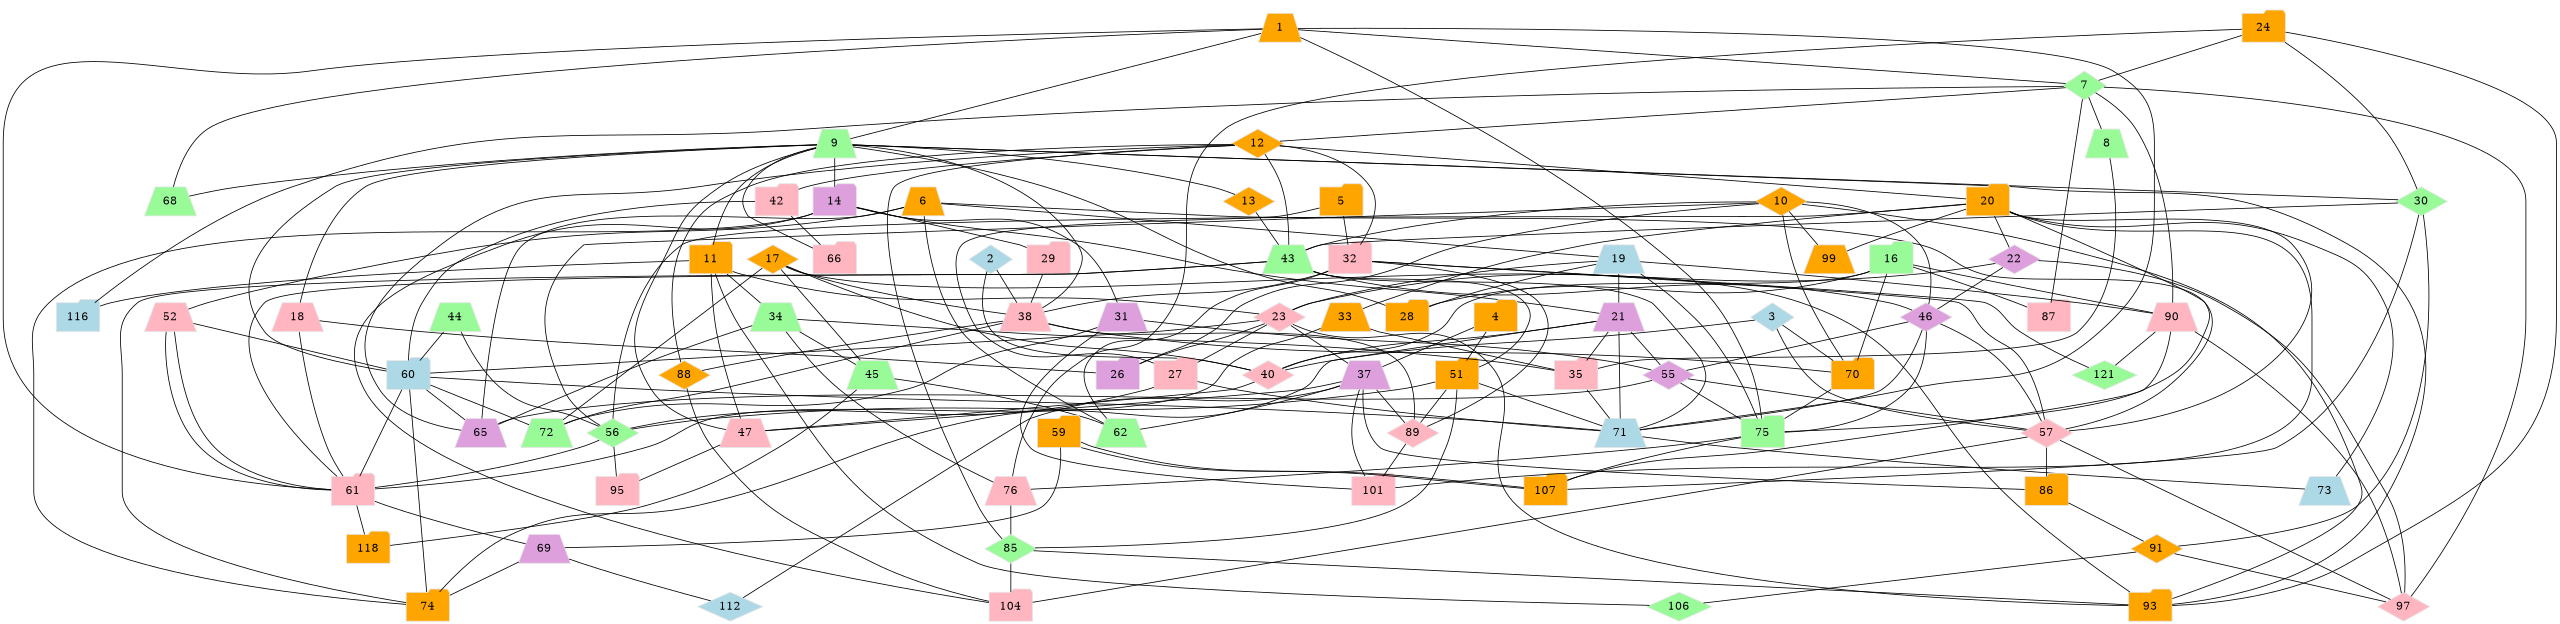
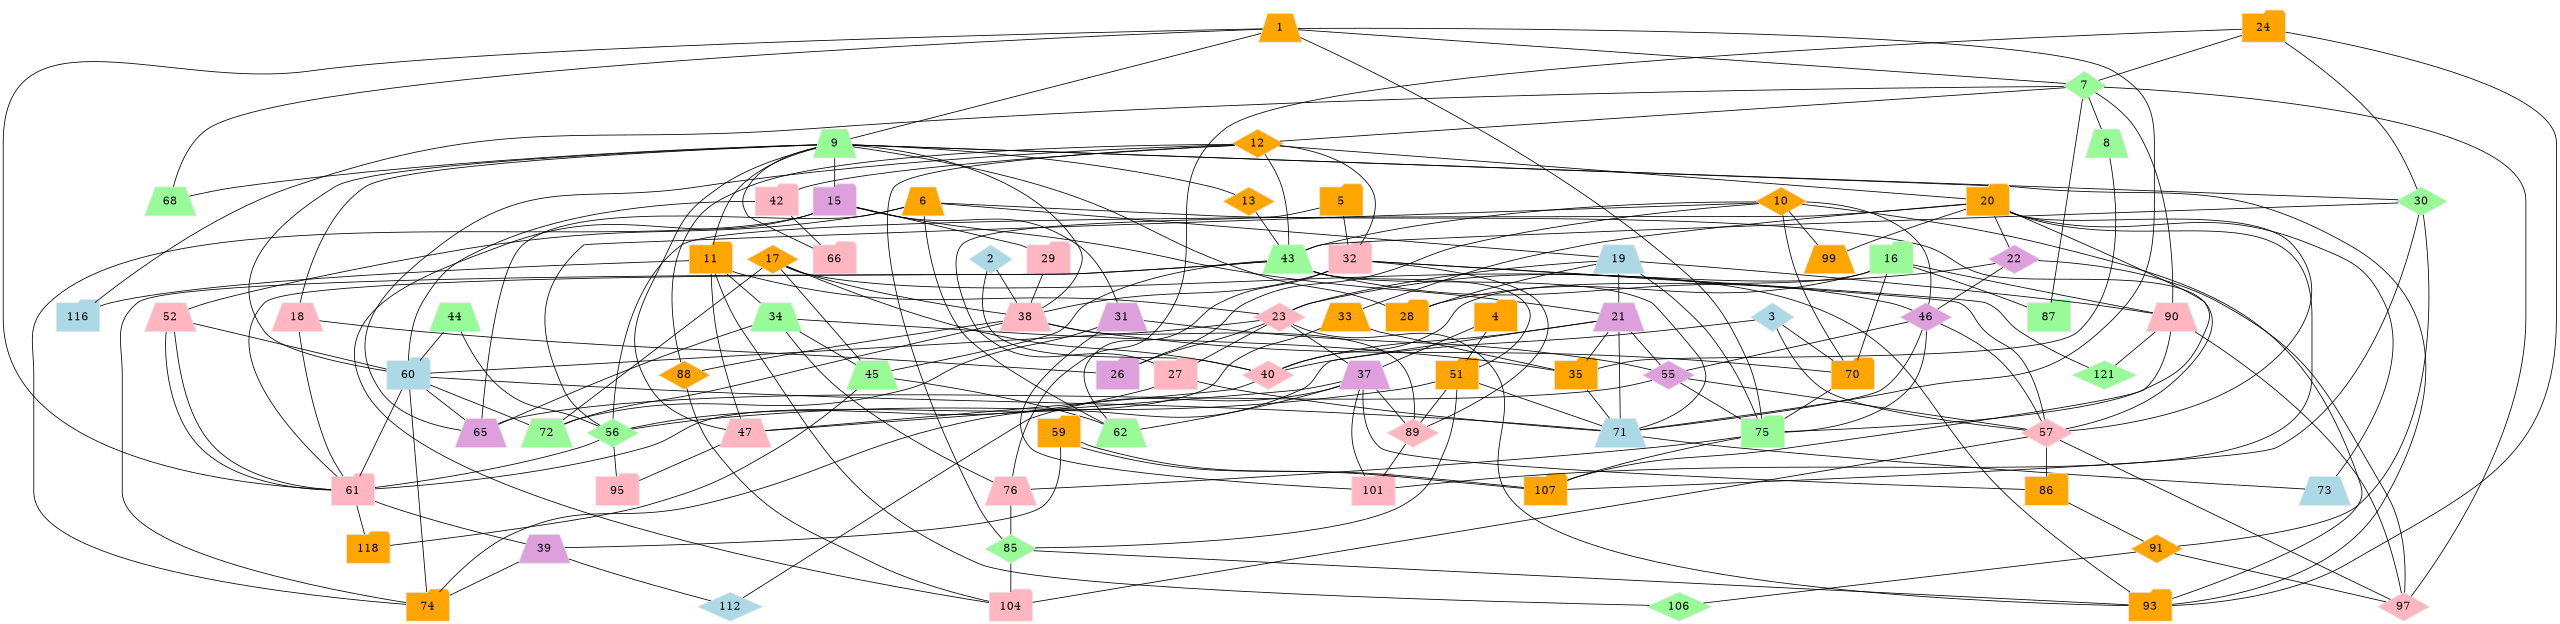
node "14": label "14" -> "15"
edge "43" -- "45": added
node "87": fillcolor lightpink -> palegreen
node "35": fillcolor lightpink -> orange
node "69": label "69" -> "39"
